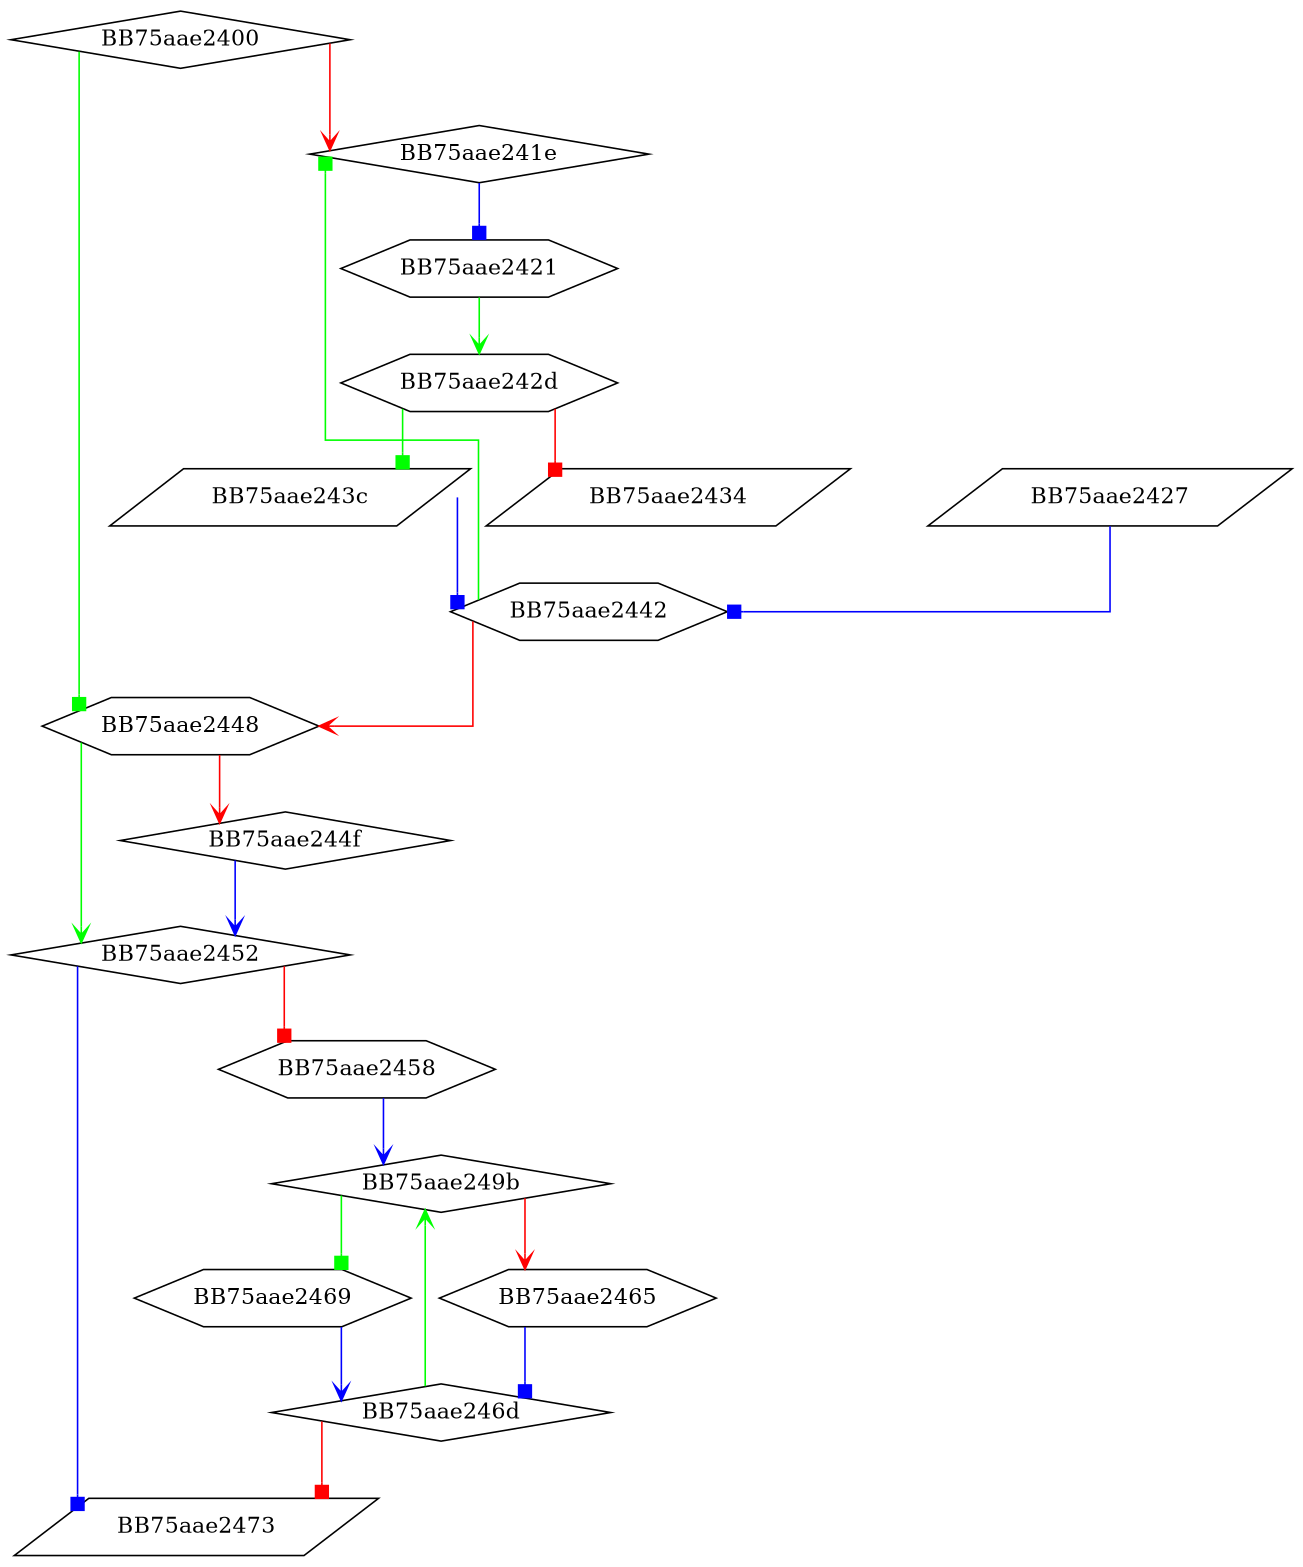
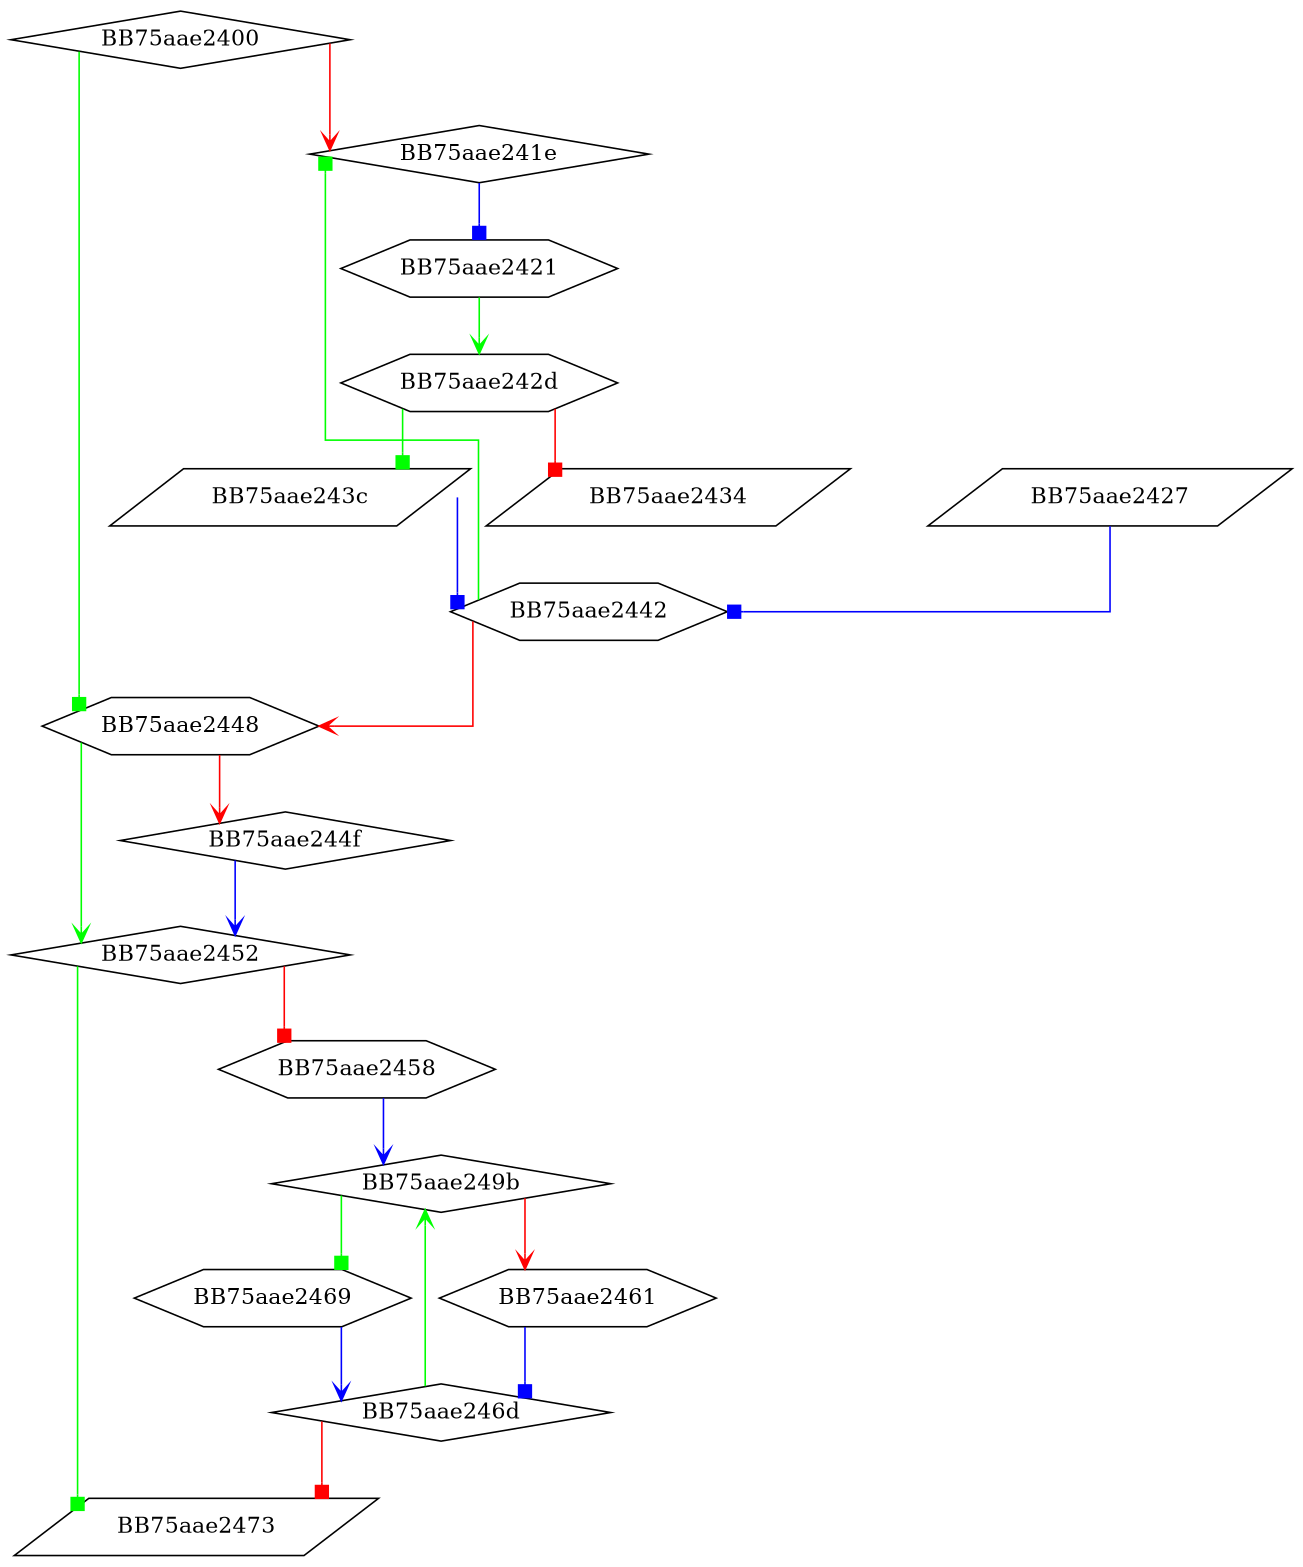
edge "BB75aae2452" -> "BB75aae2473": color blue -> green
node "BB75aae2465": label "BB75aae2465" -> "BB75aae2461"
